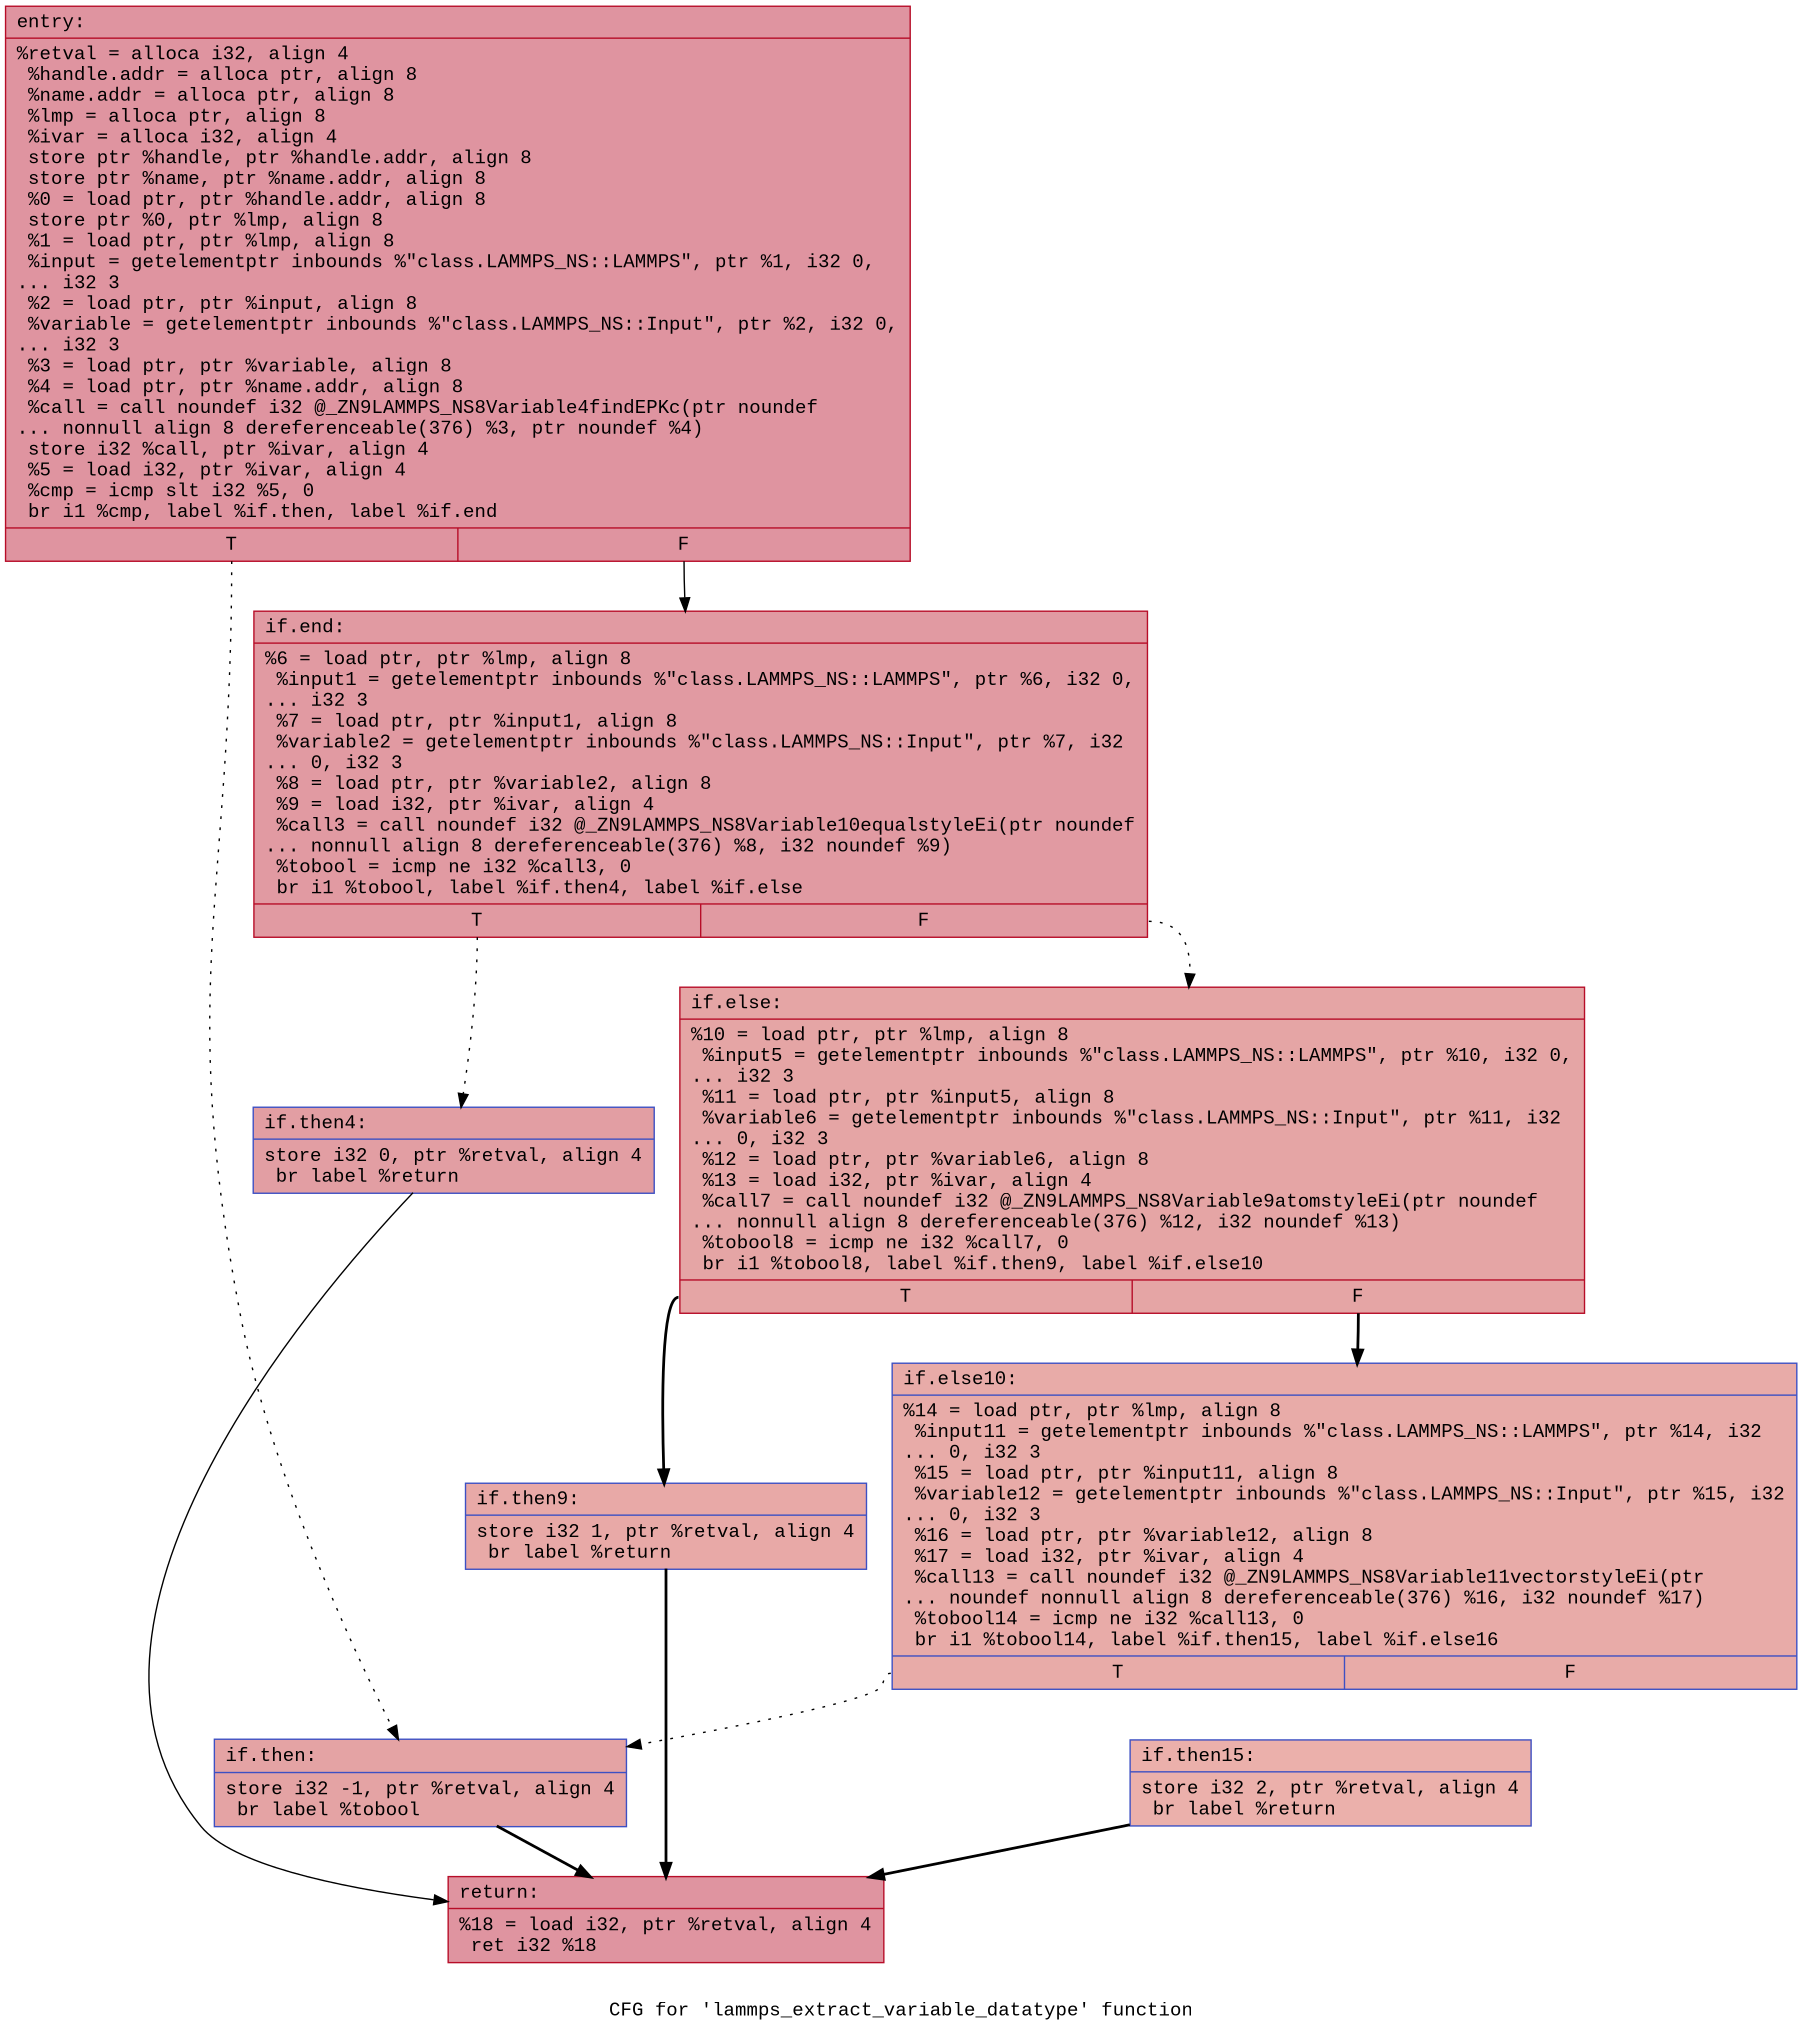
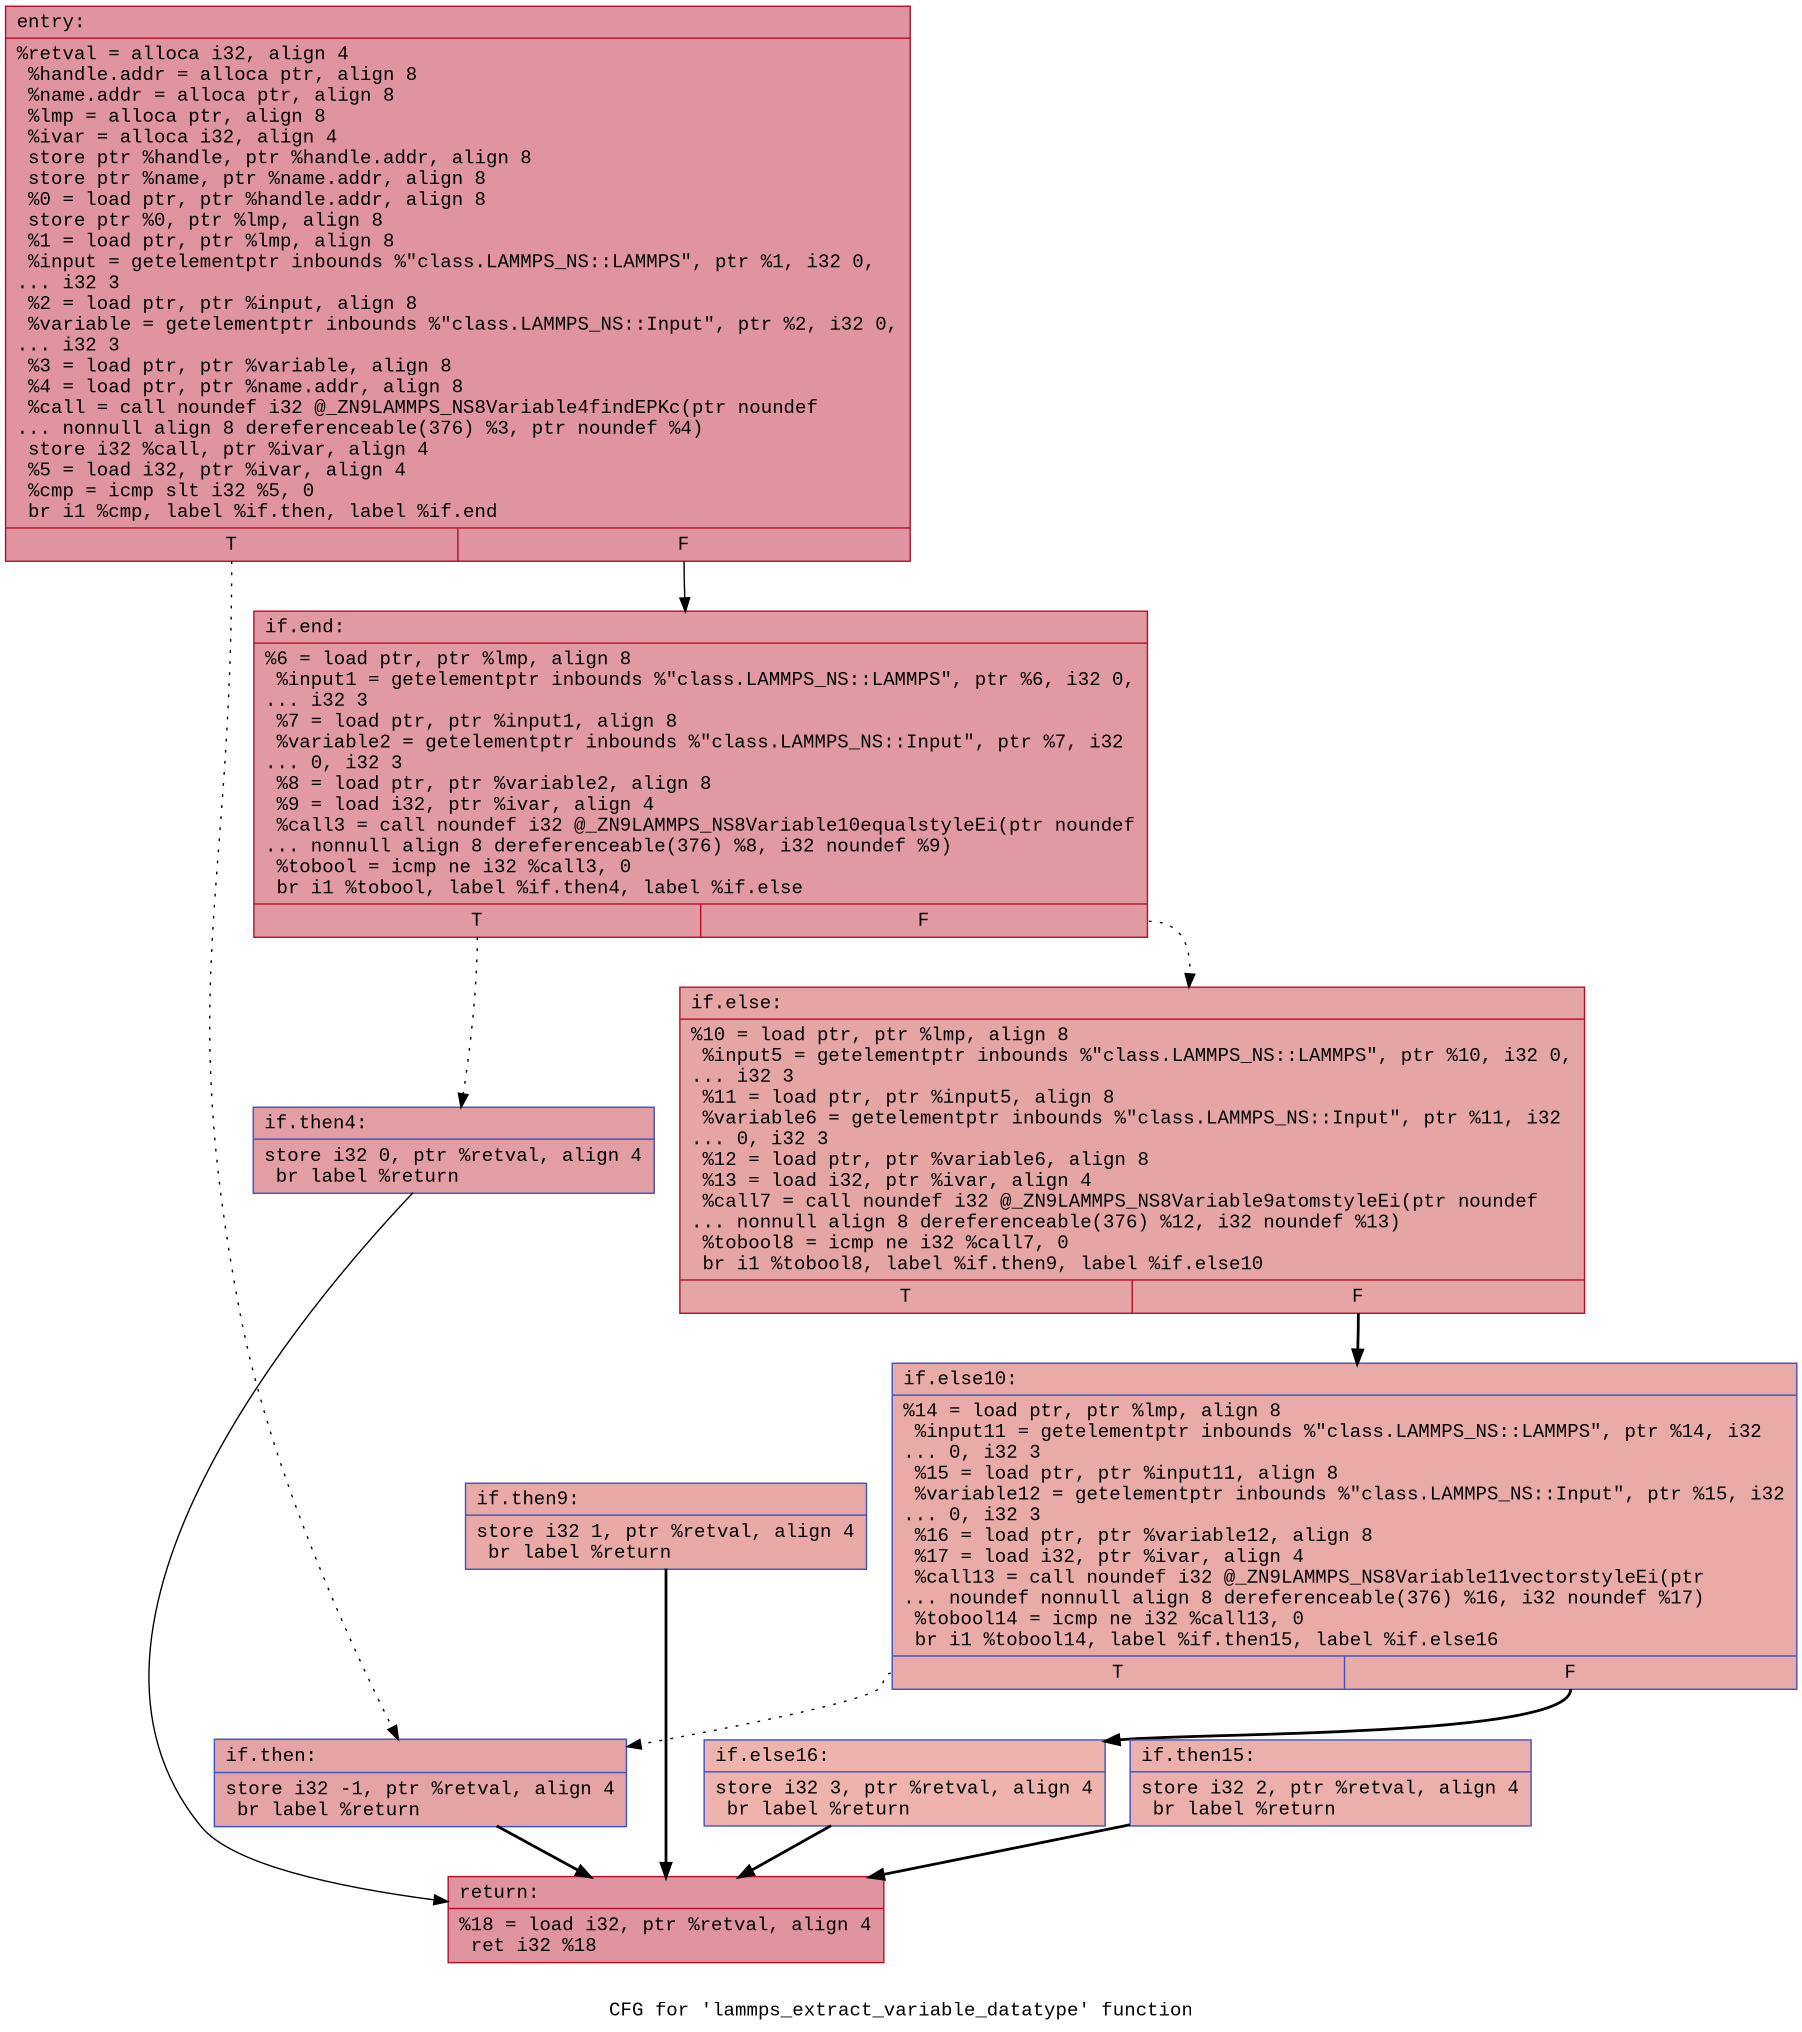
edge "if.else:" -> "if.then9:": removed
node "if.else16:": added
node "if.then:": text "br label %tobool" -> "br label %return"
